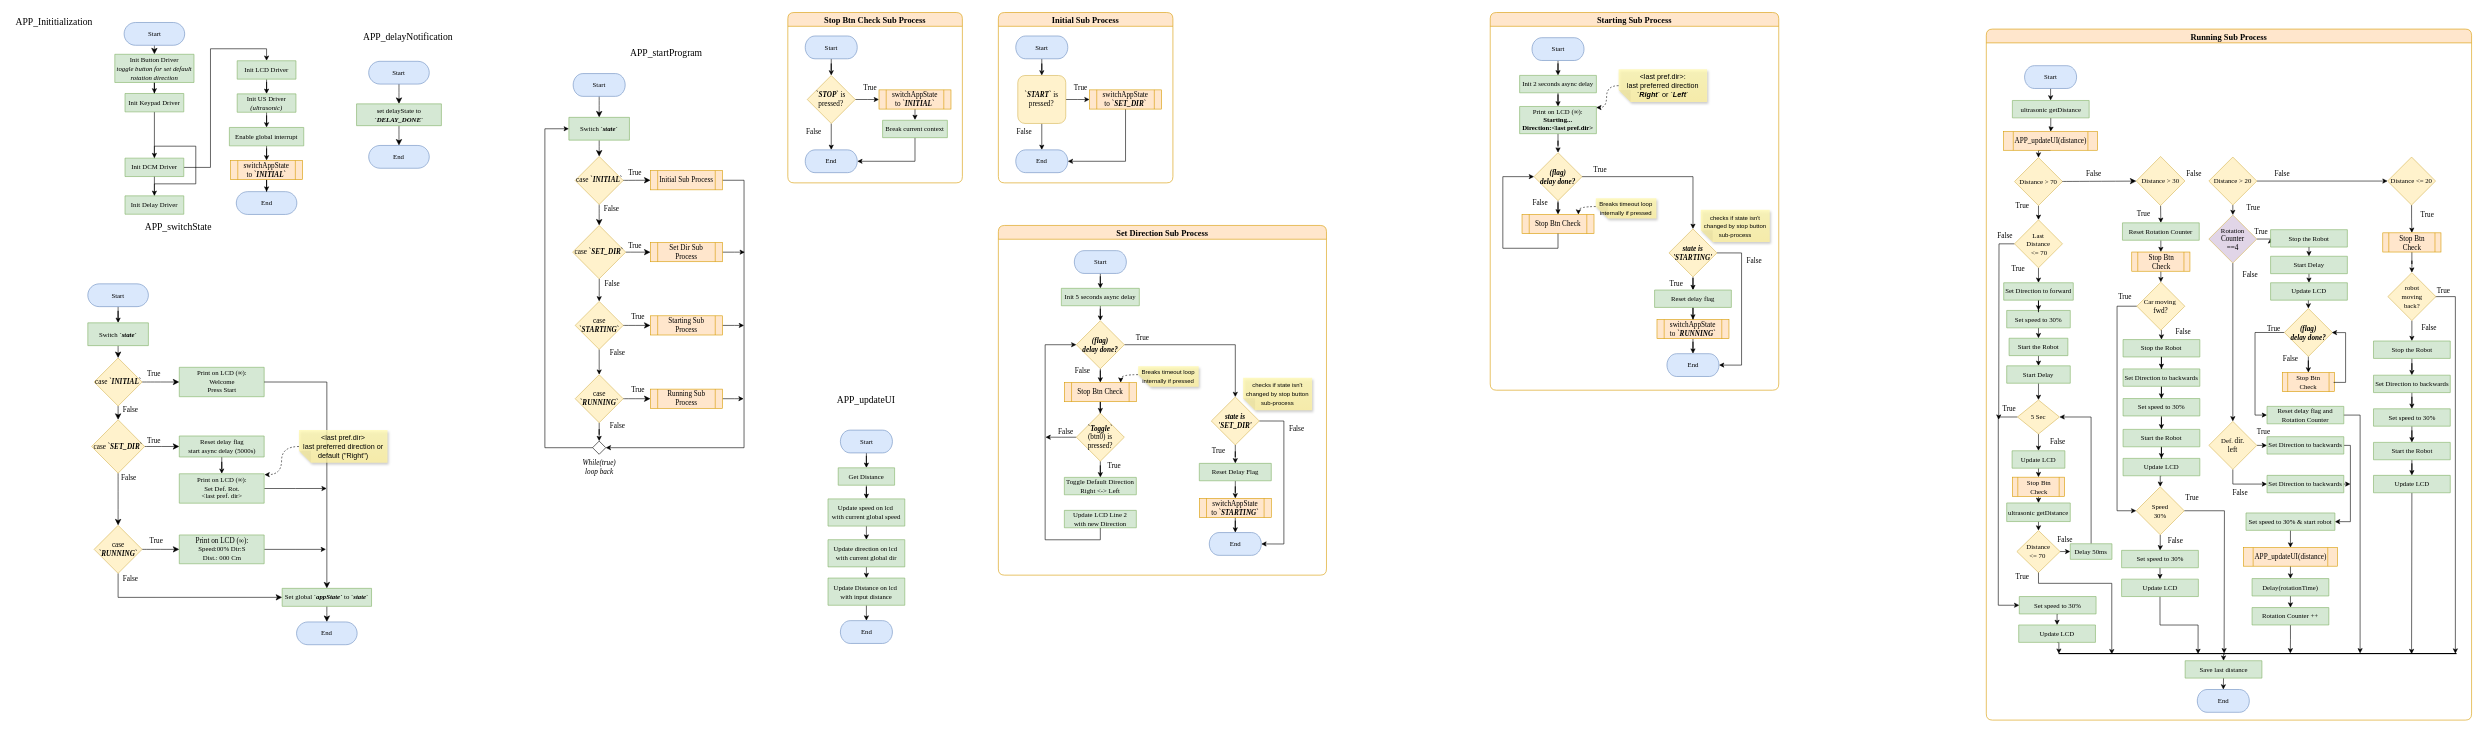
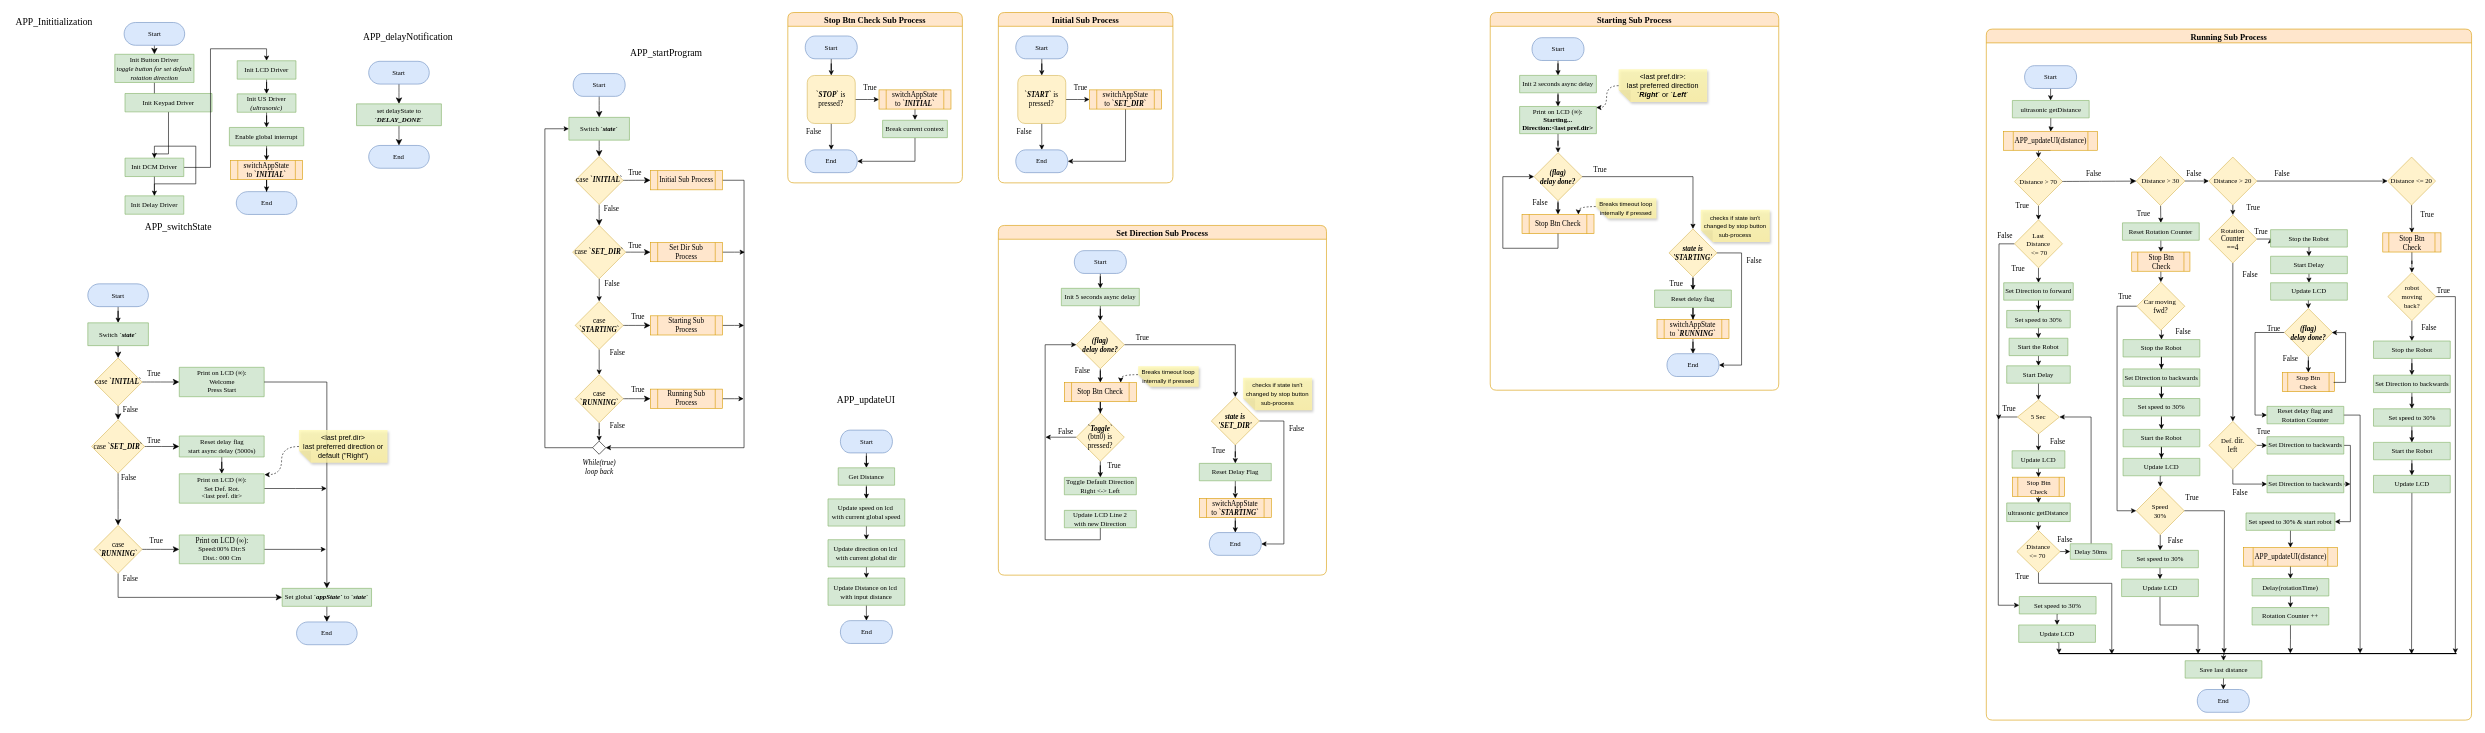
node "`STOP` is pressed?": shape diamond -> rounded rectangle
node "Init Keypad Driver": size 59x18 -> 87x18
edge "Distance > 30" -> "Distance > 20": added
node "Rotation Counter ==4": fillcolor #e1d5e7 -> #fff2cc
